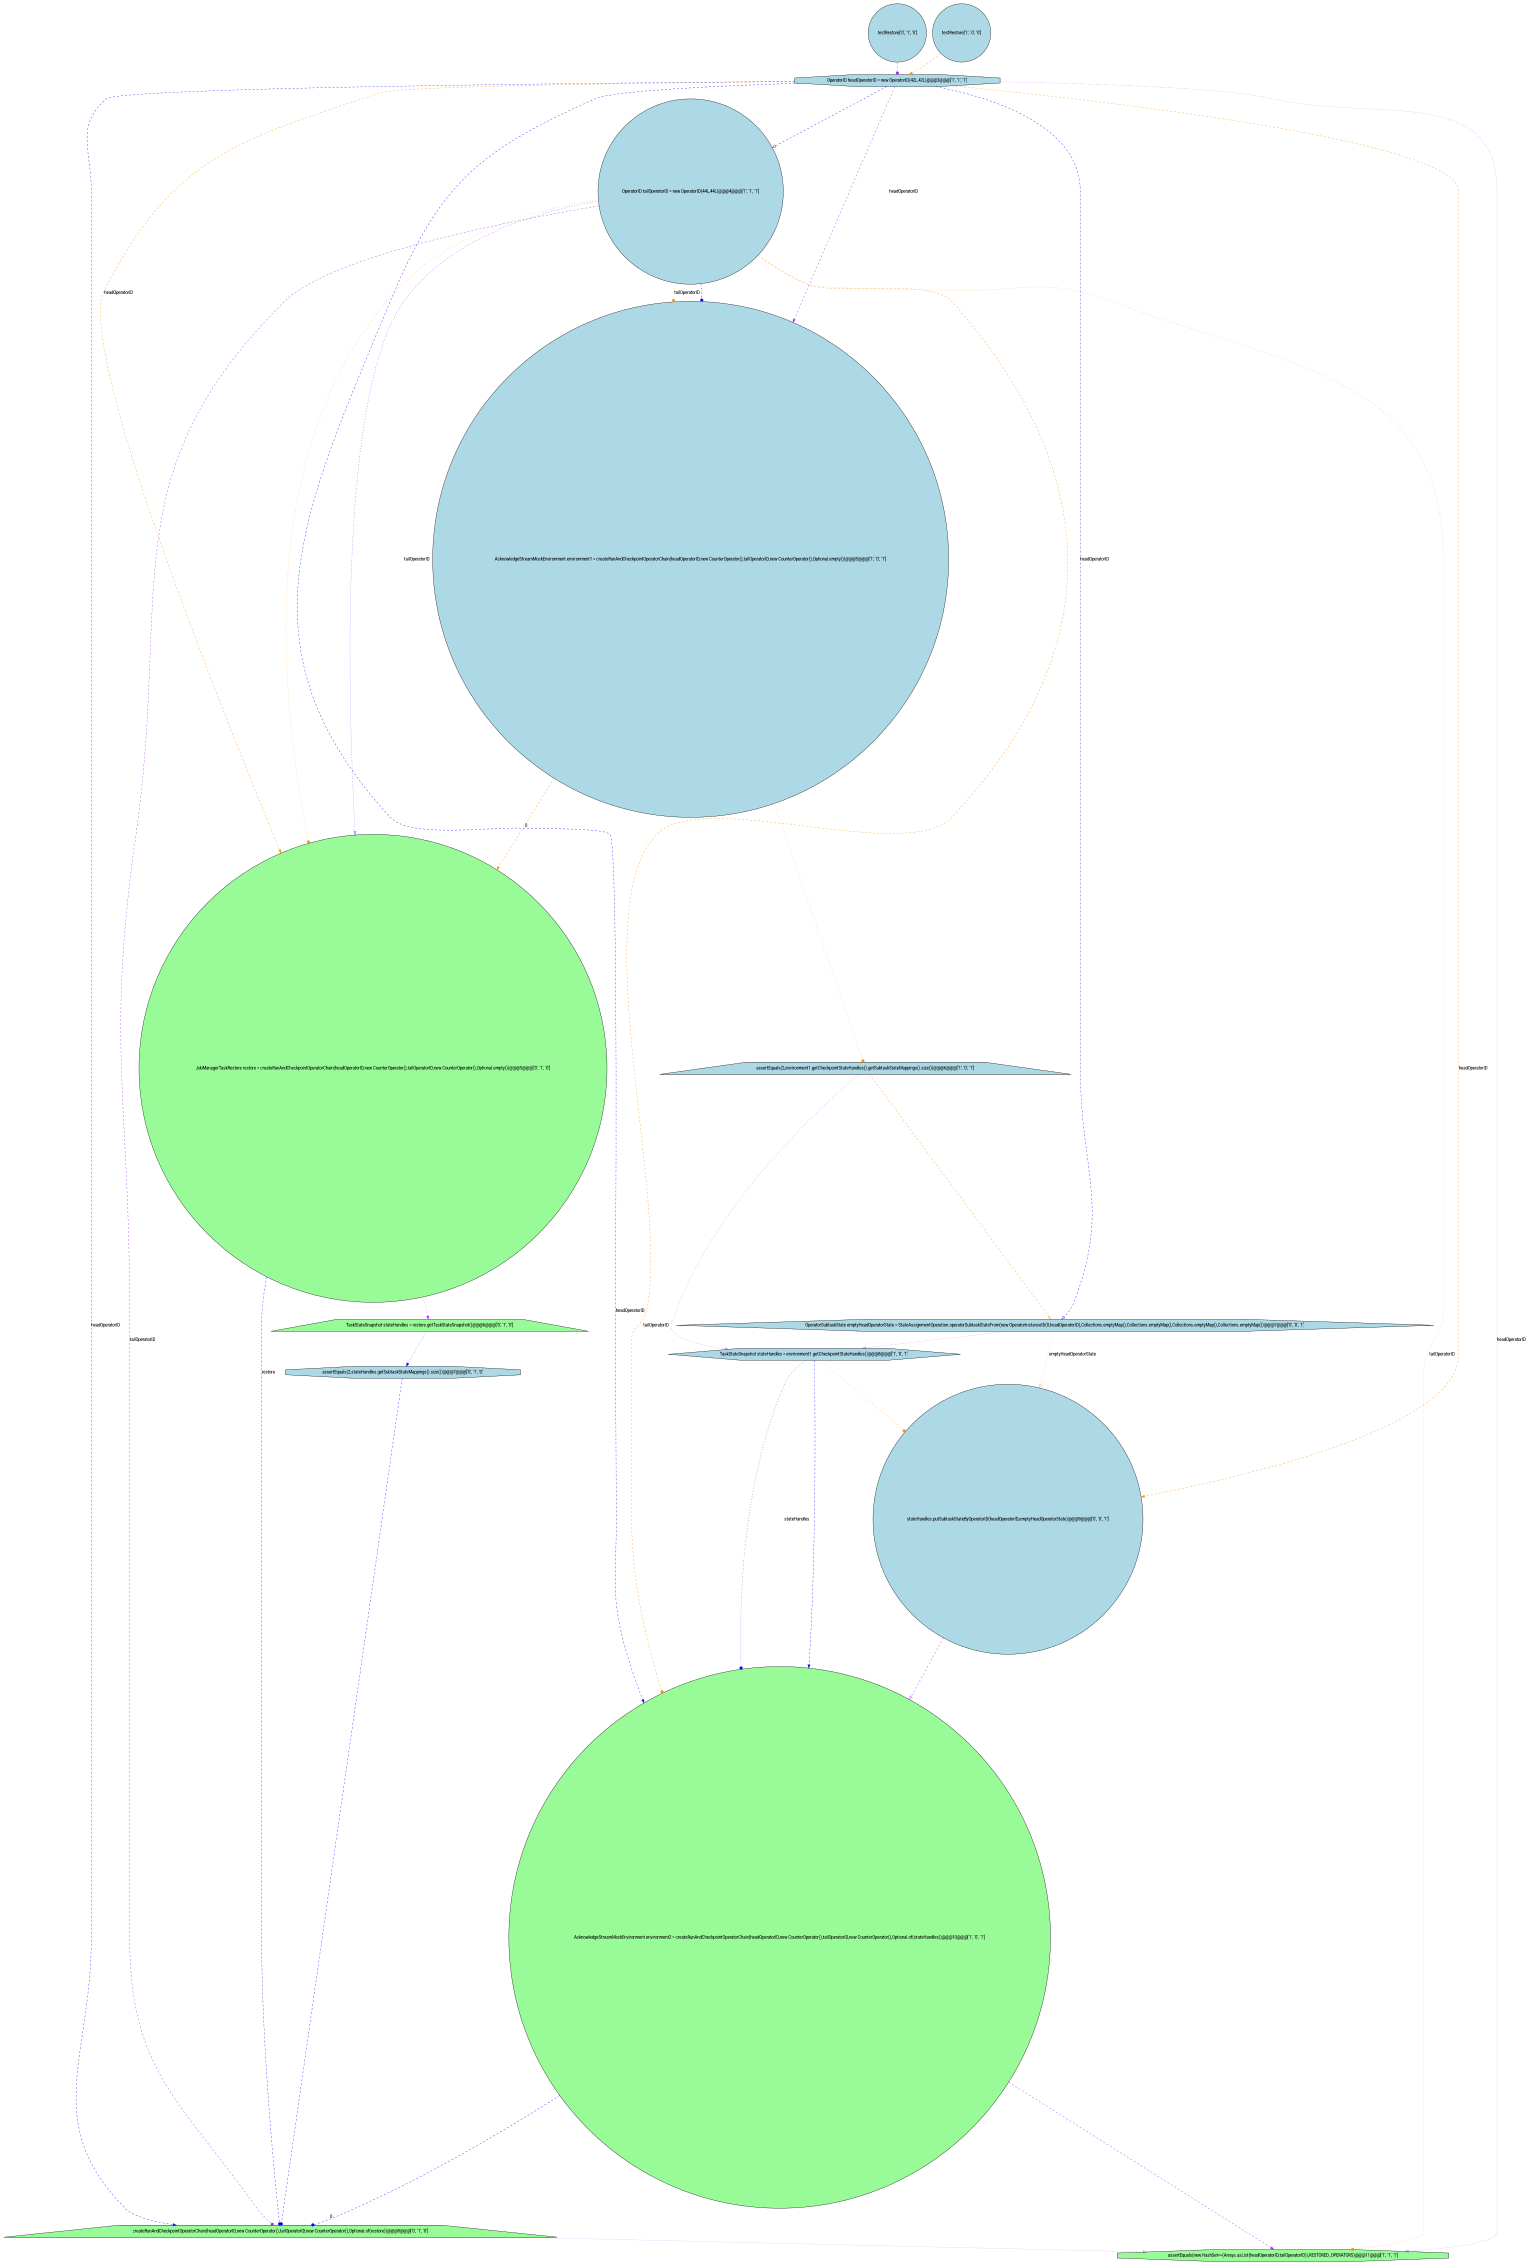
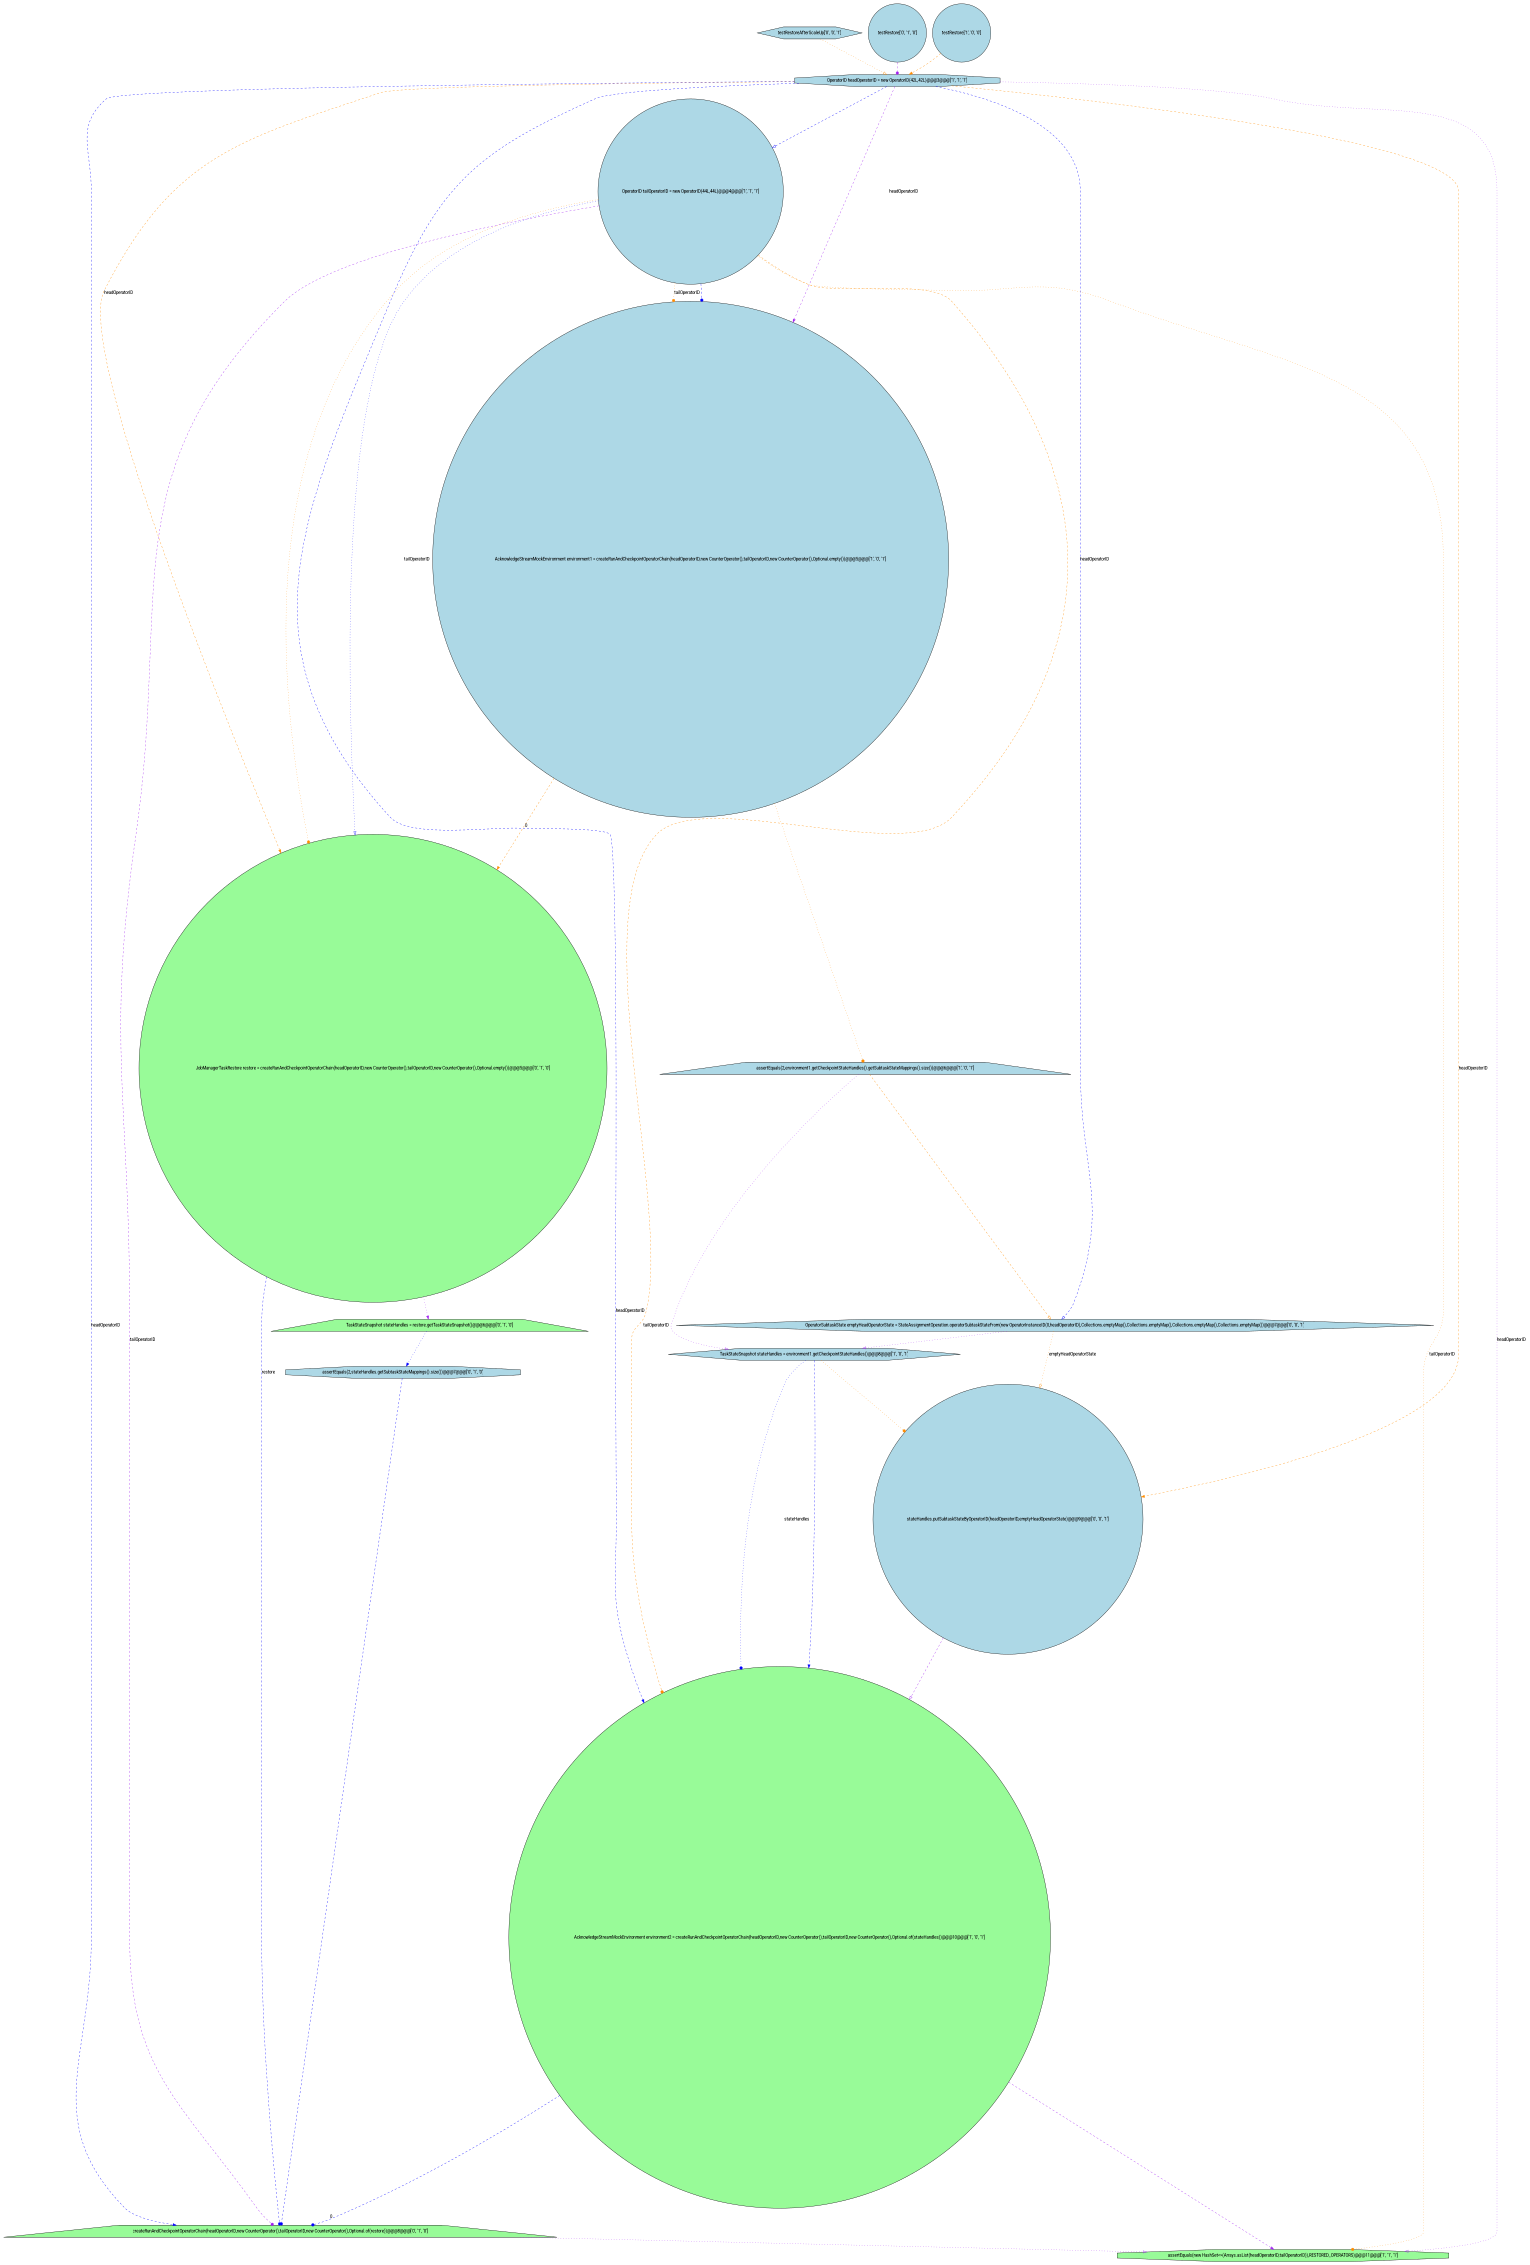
node "testRestoreAfterScaleUp['0', '0', '1']": added
